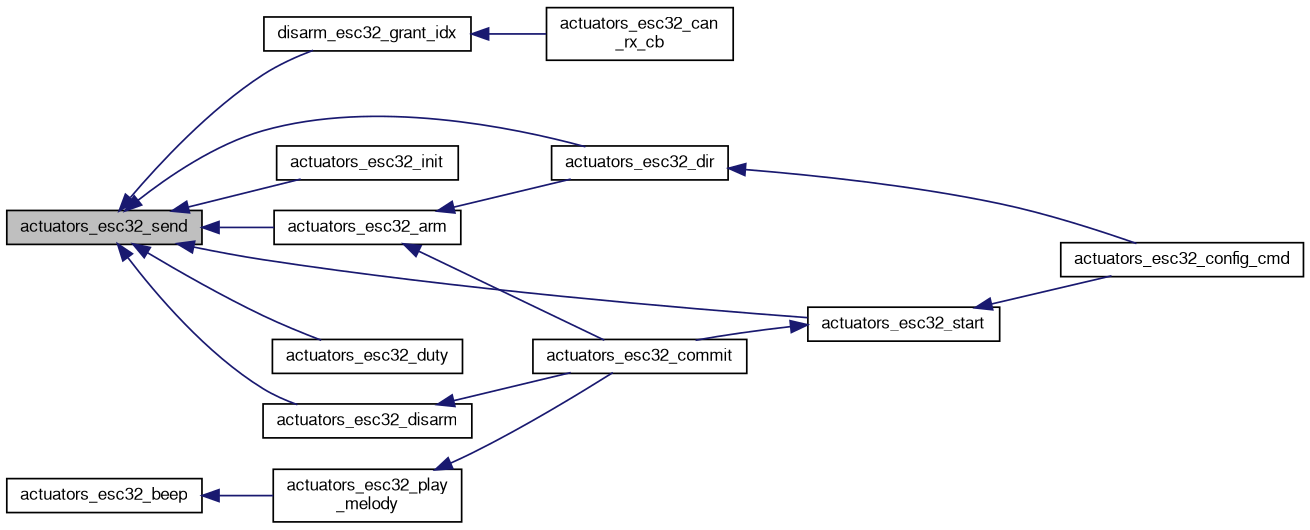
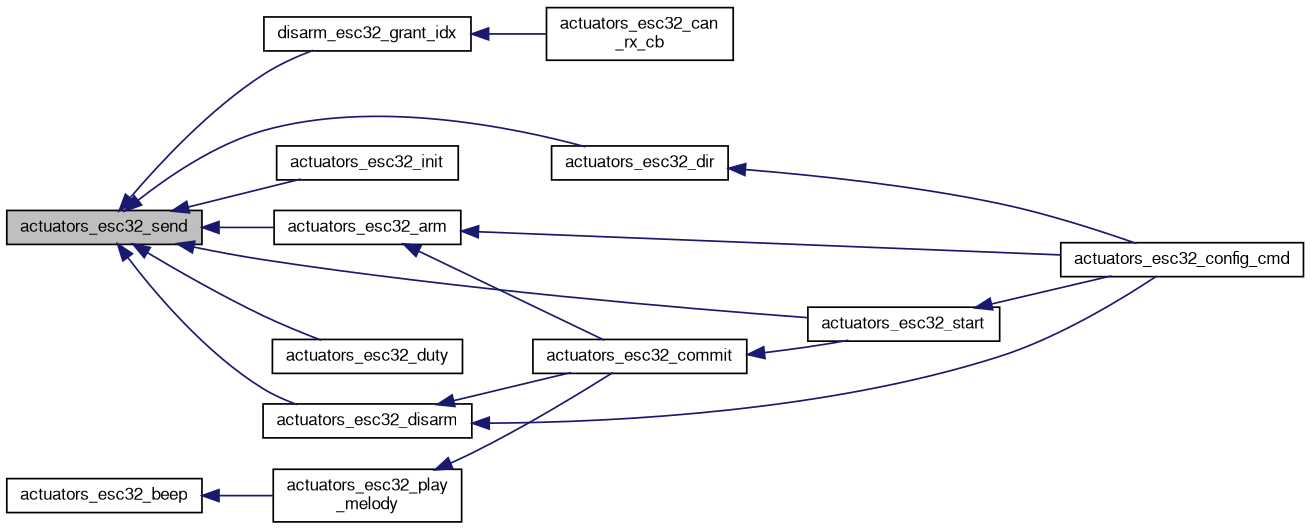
edge "actuators_esc32_dir" -> "actuators_esc32_arm": now "actuators_esc32_config_cmd" -> "actuators_esc32_arm"
edge "actuators_esc32_commit" -> "actuators_esc32_start": reversed
edge "actuators_esc32_config_cmd" -> "actuators_esc32_disarm": added
